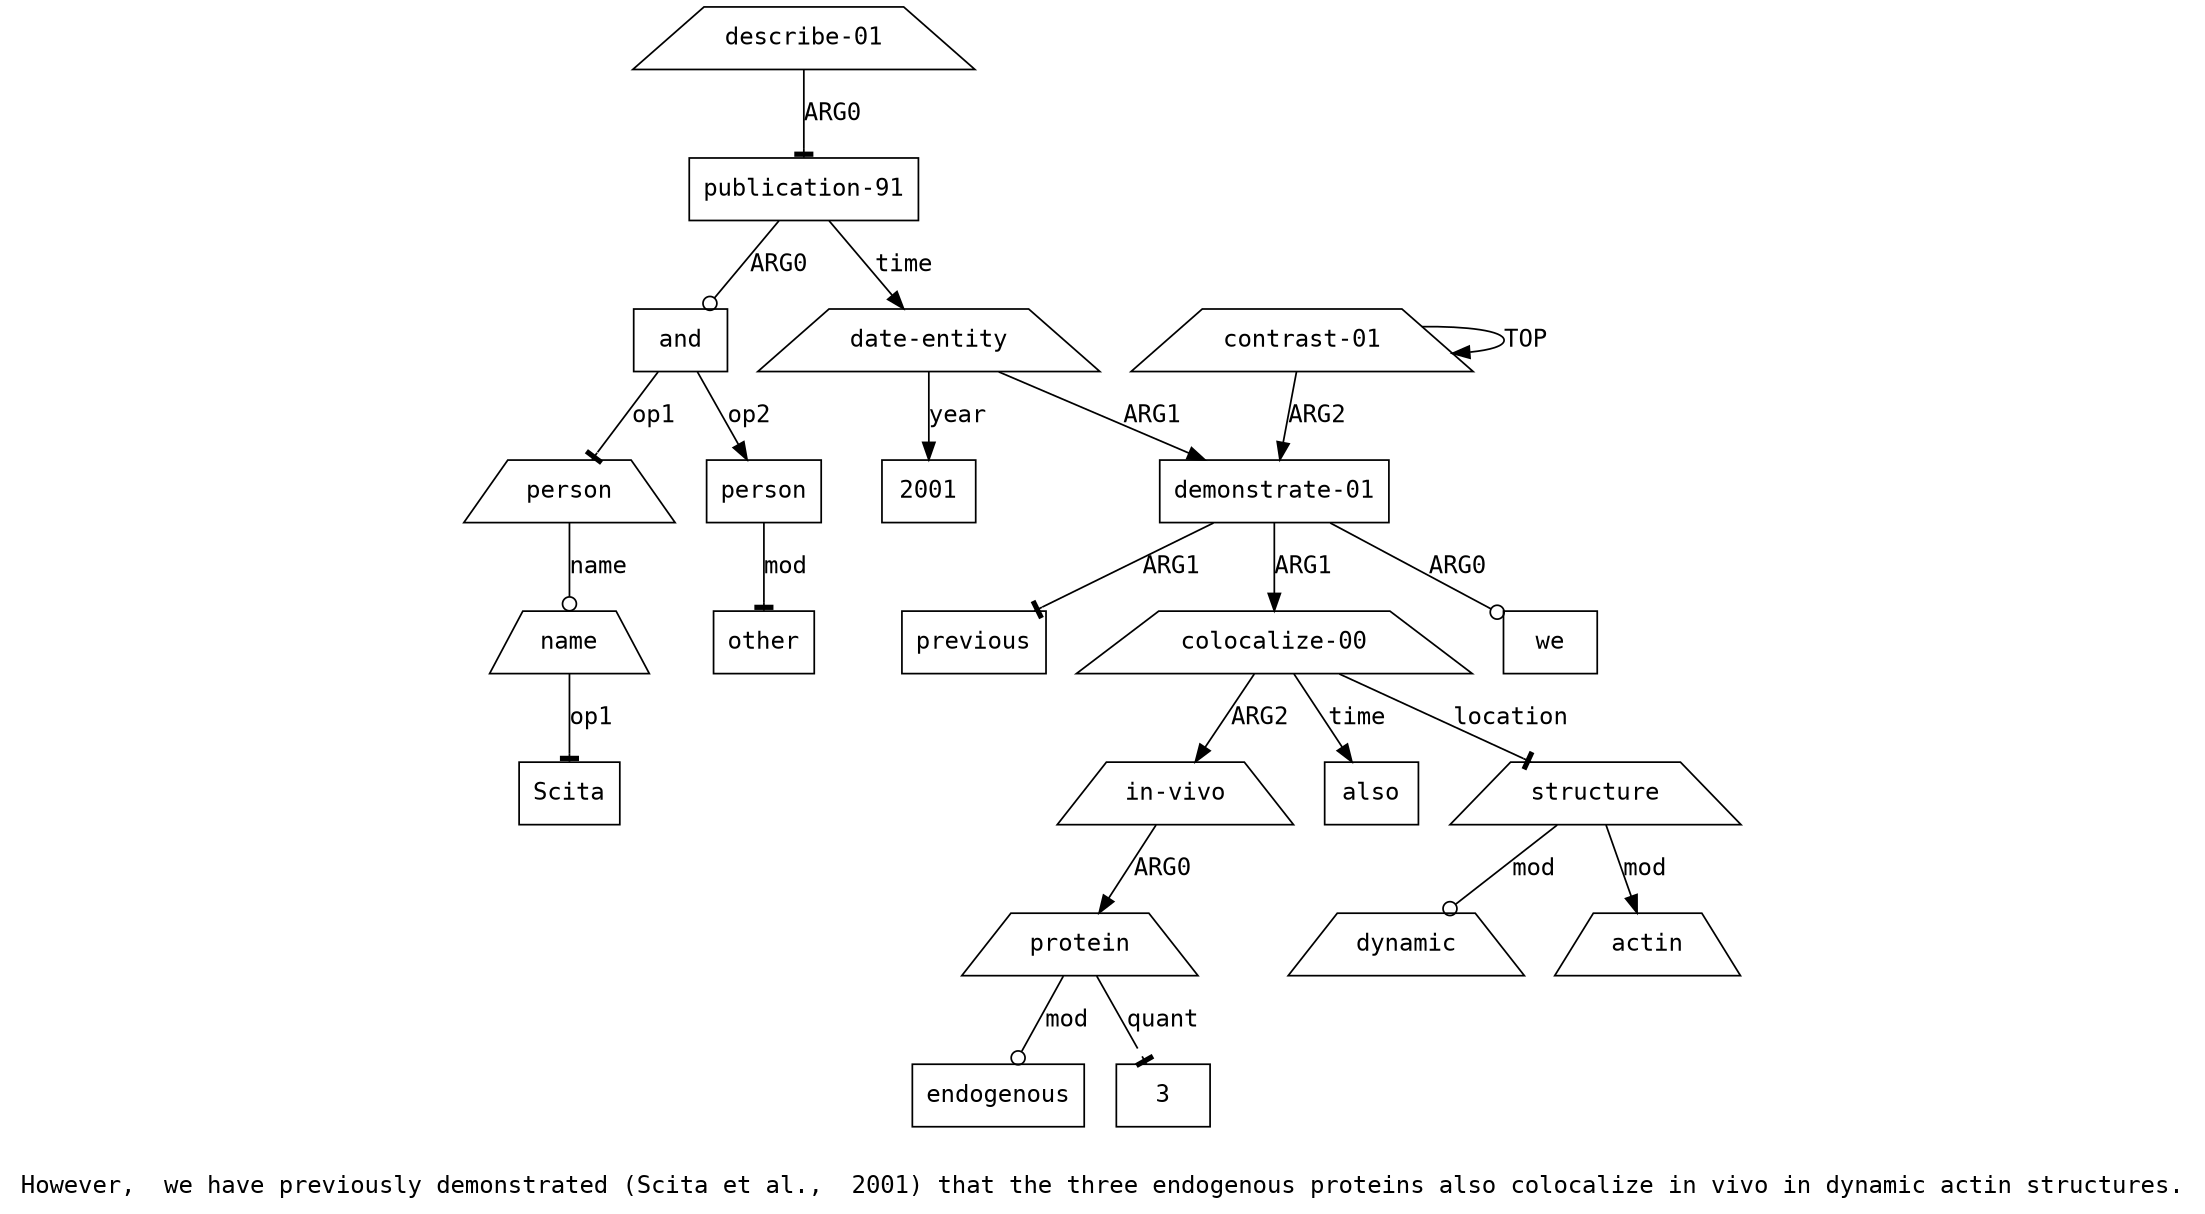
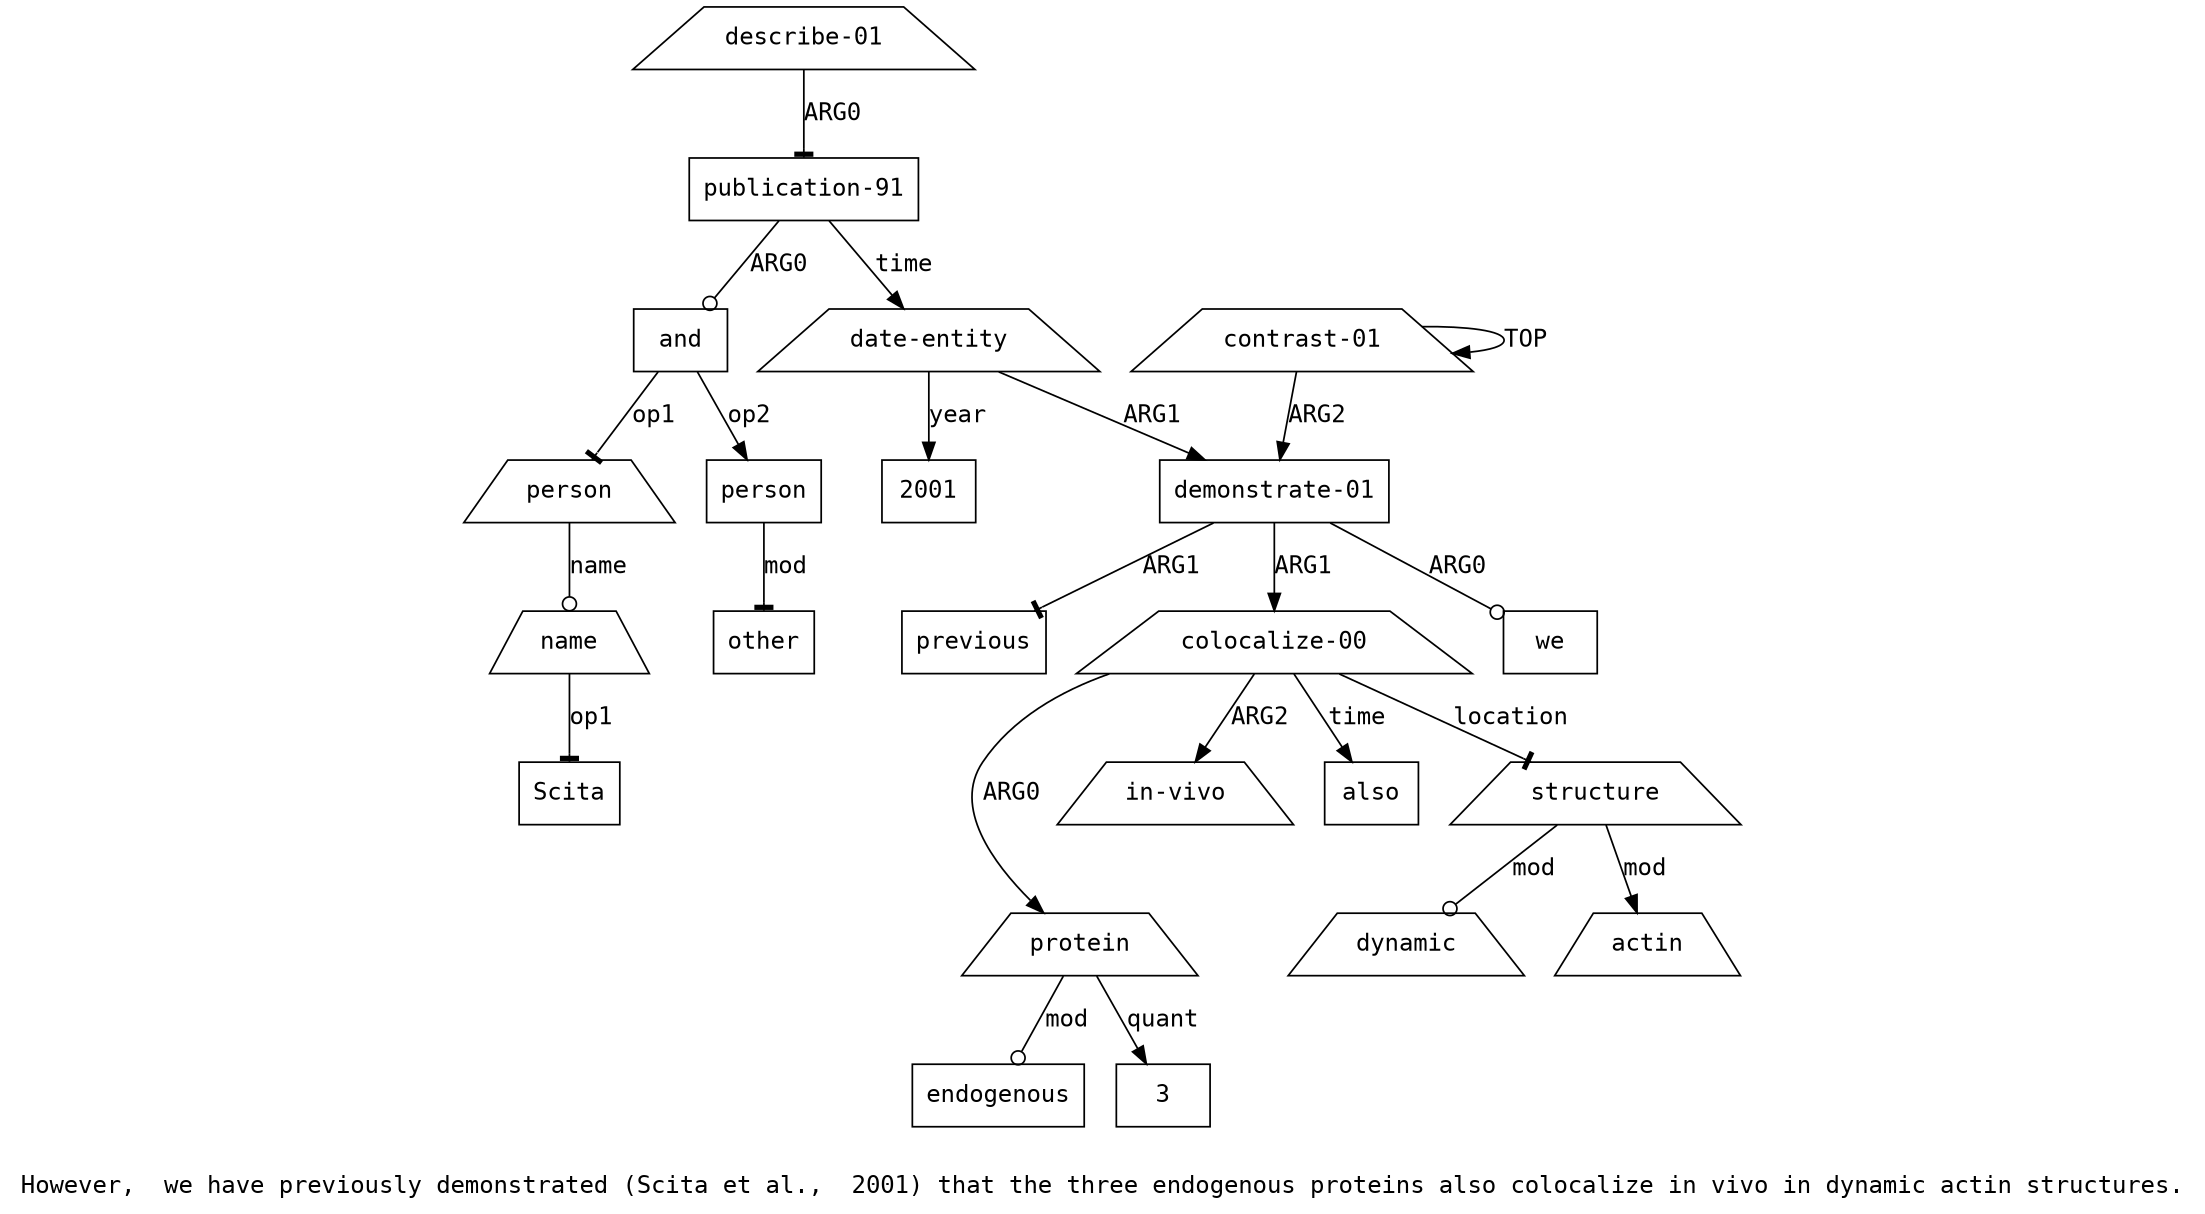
edge "in-vivo" -> "protein": now "colocalize-00" -> "protein"
edge "protein" -> "3": arrowhead tee -> normal
